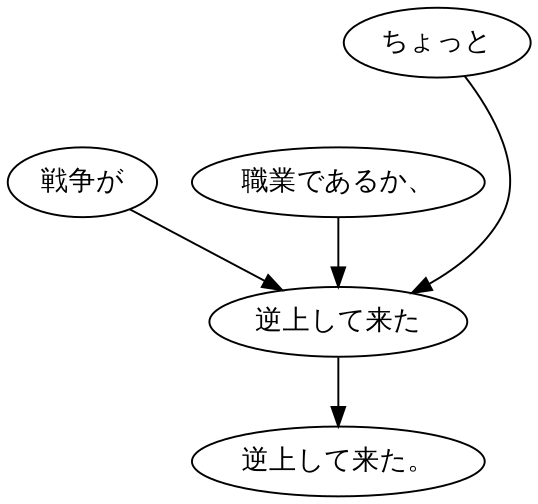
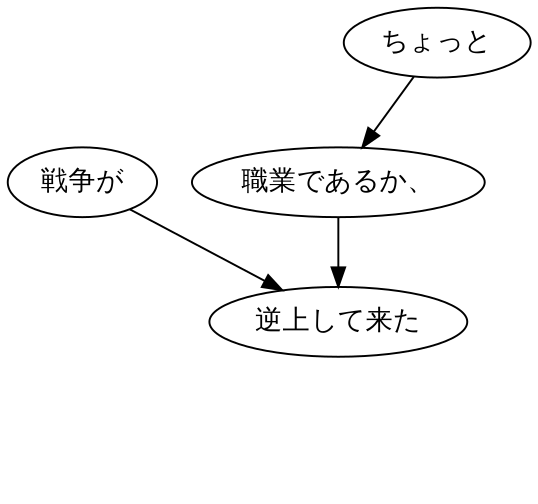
edge "ちょっと" -> "逆上して来た": now "ちょっと" -> "職業であるか、"
node "逆上して来た。": removed
